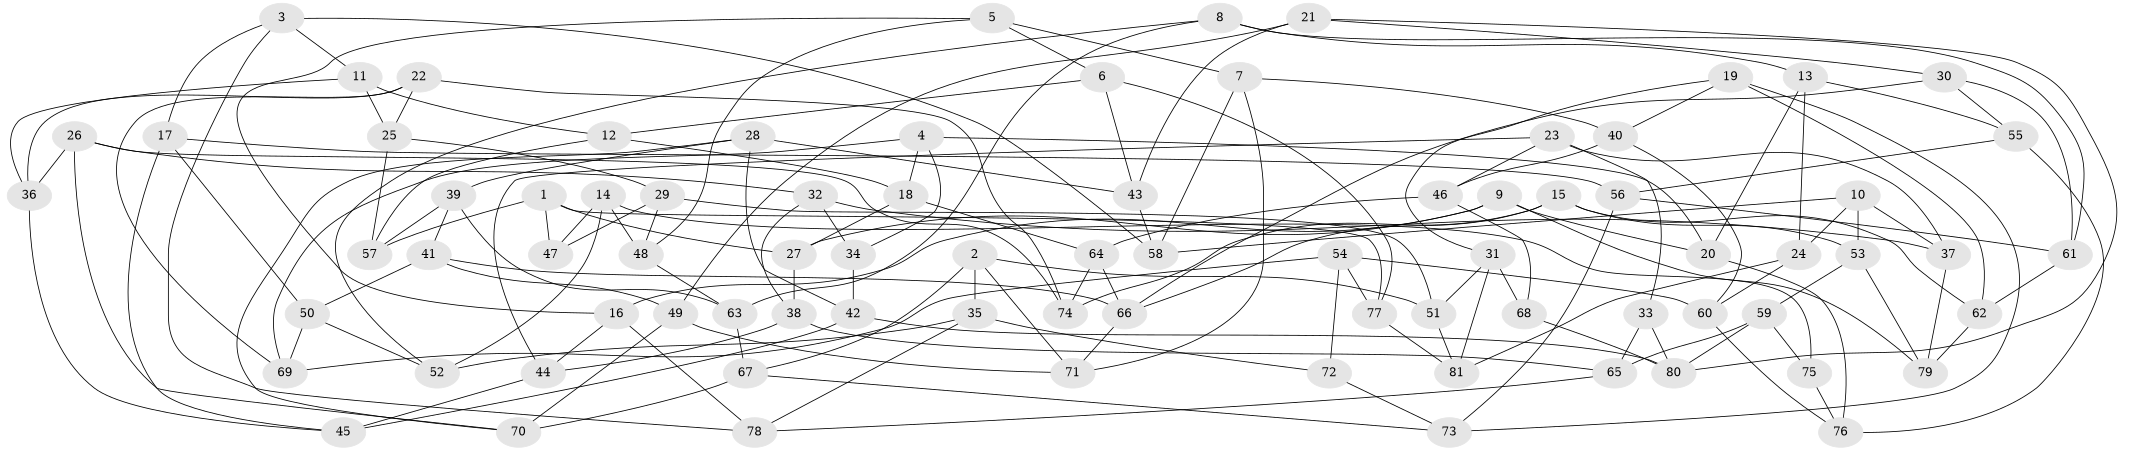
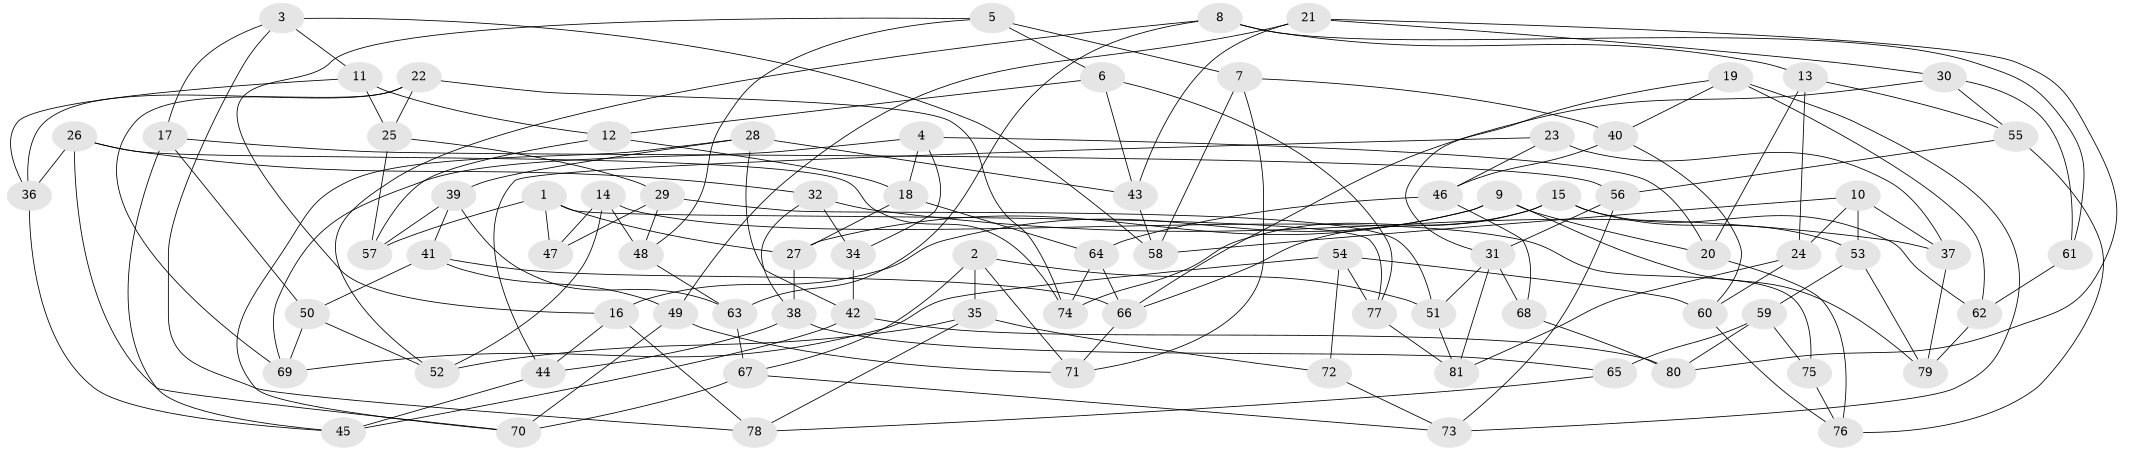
edge "56" -- "61": now "56" -- "31"
node "33": removed
